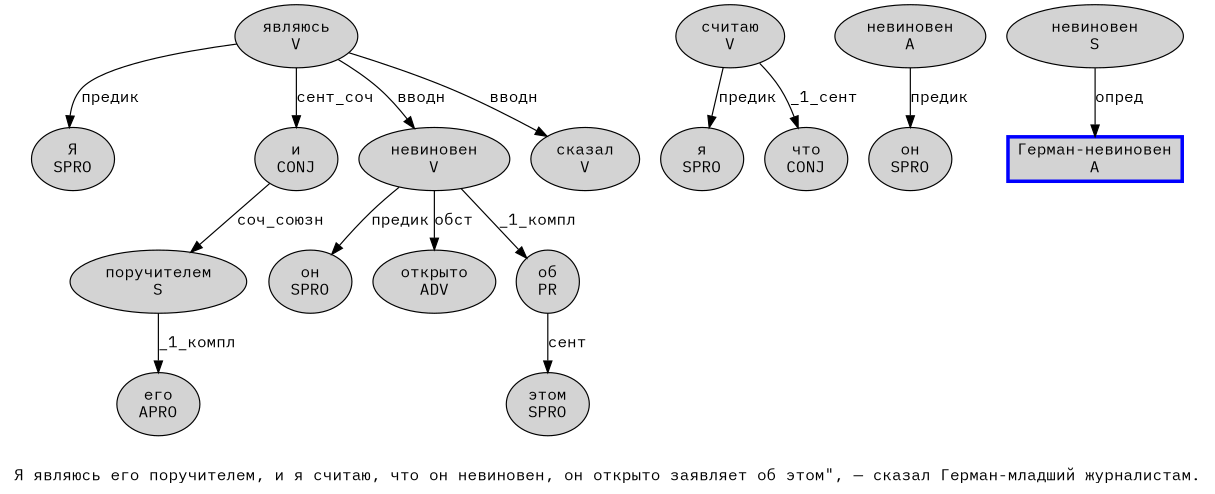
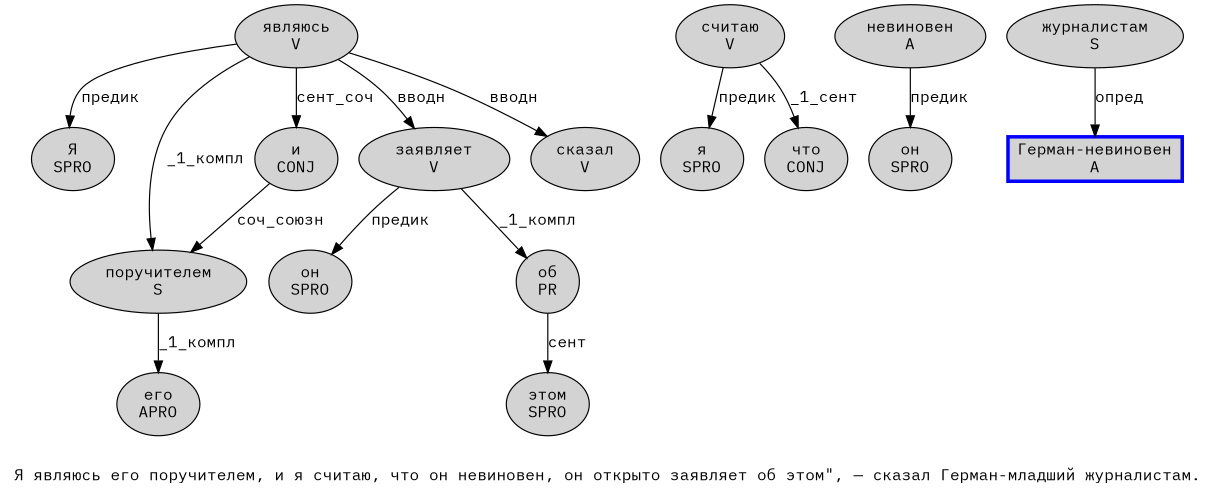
node "невиновен S": label "невиновен S" -> "журналистам S"
edge "являюсь V" -> "поручителем S": added, label "_1_компл"
node "невиновен V": label "невиновен V" -> "заявляет V"
node "открыто ADV": removed
